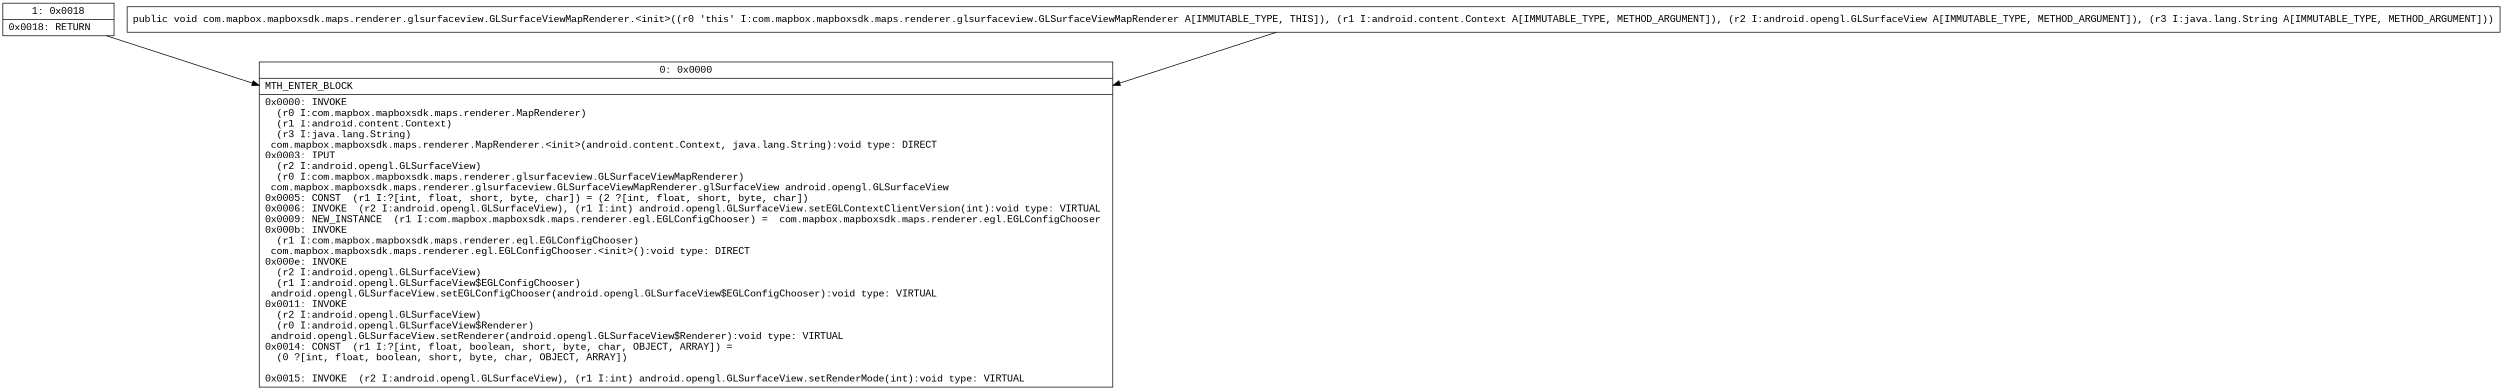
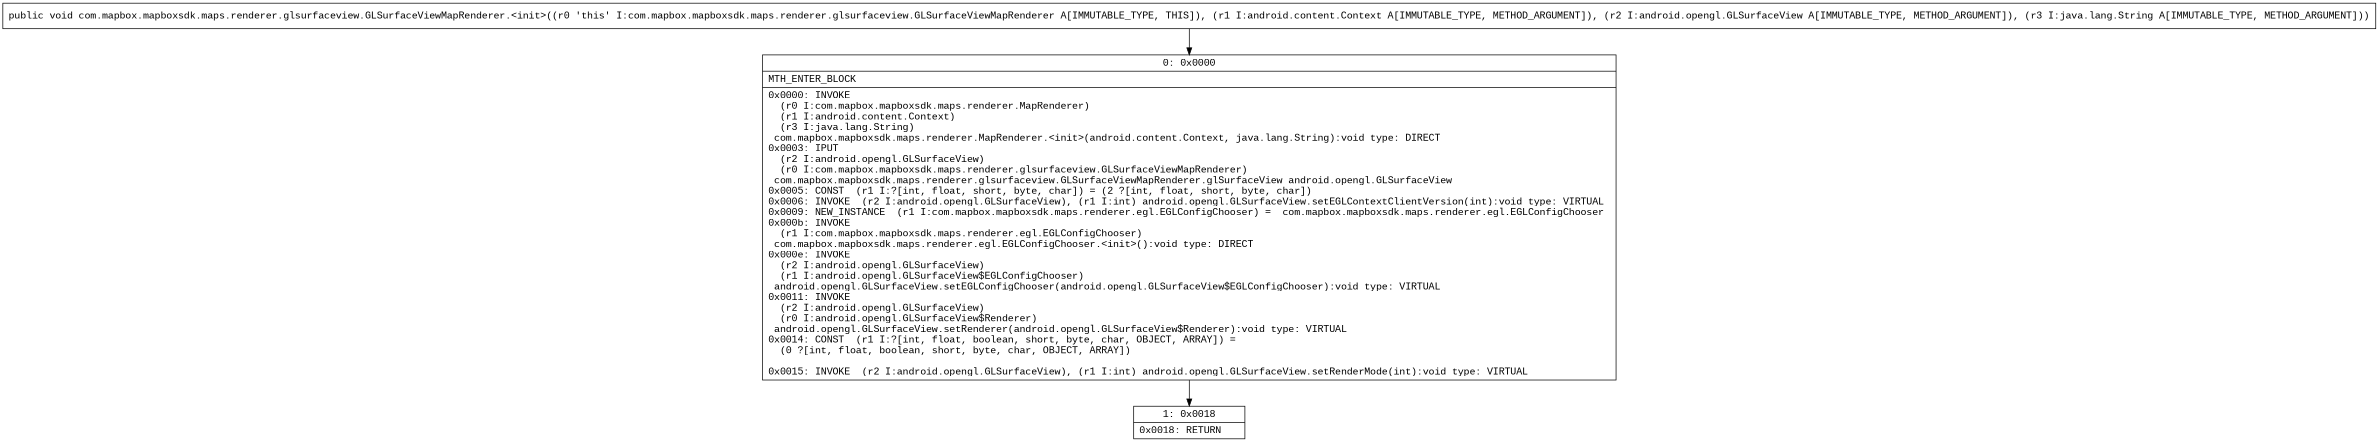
edge "1: 0x0018" -> "0: 0x0000": reversed
